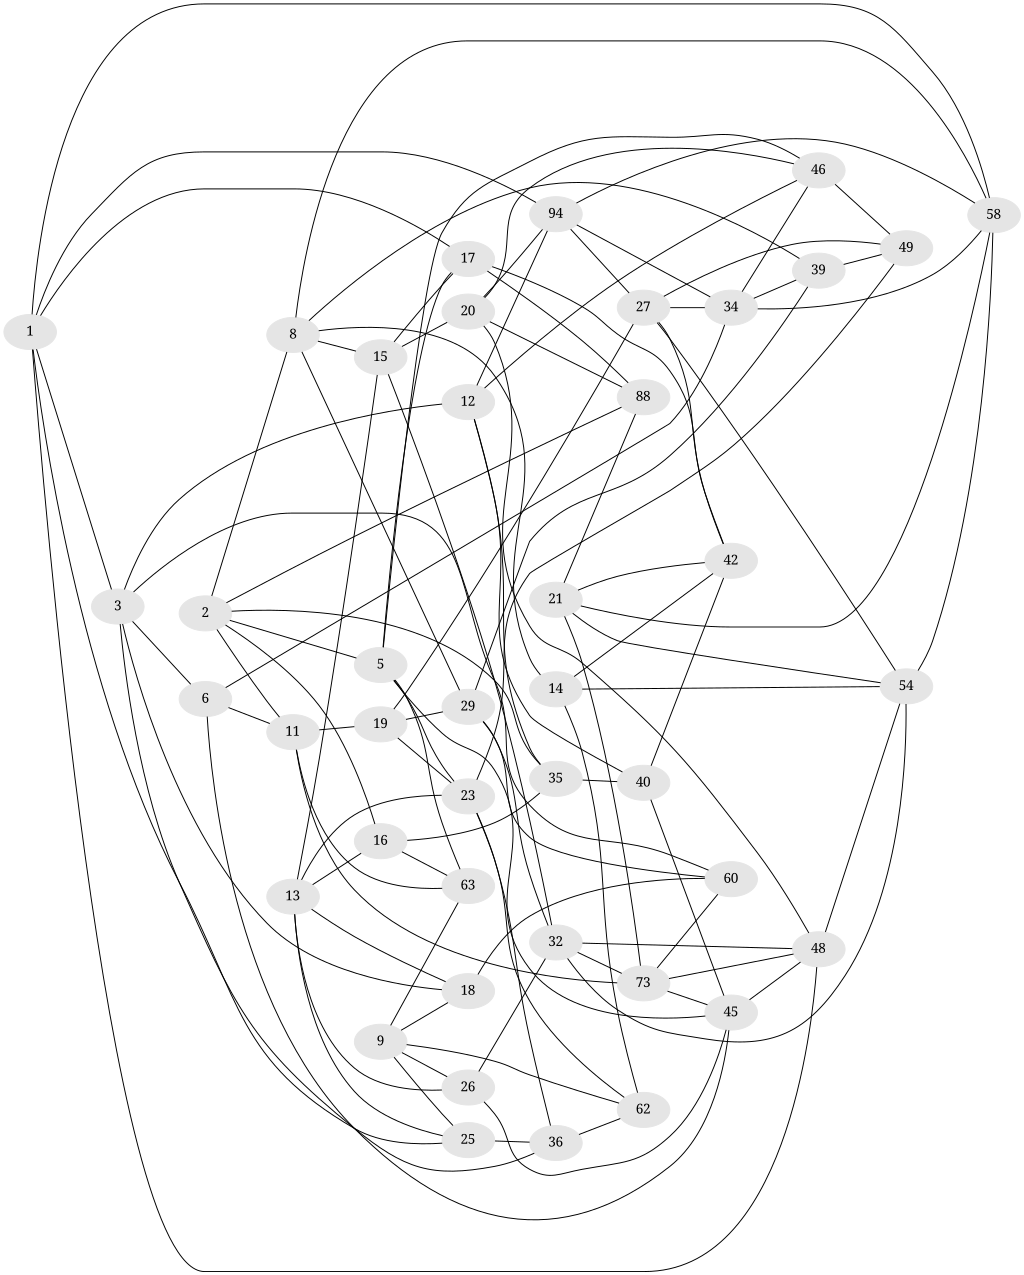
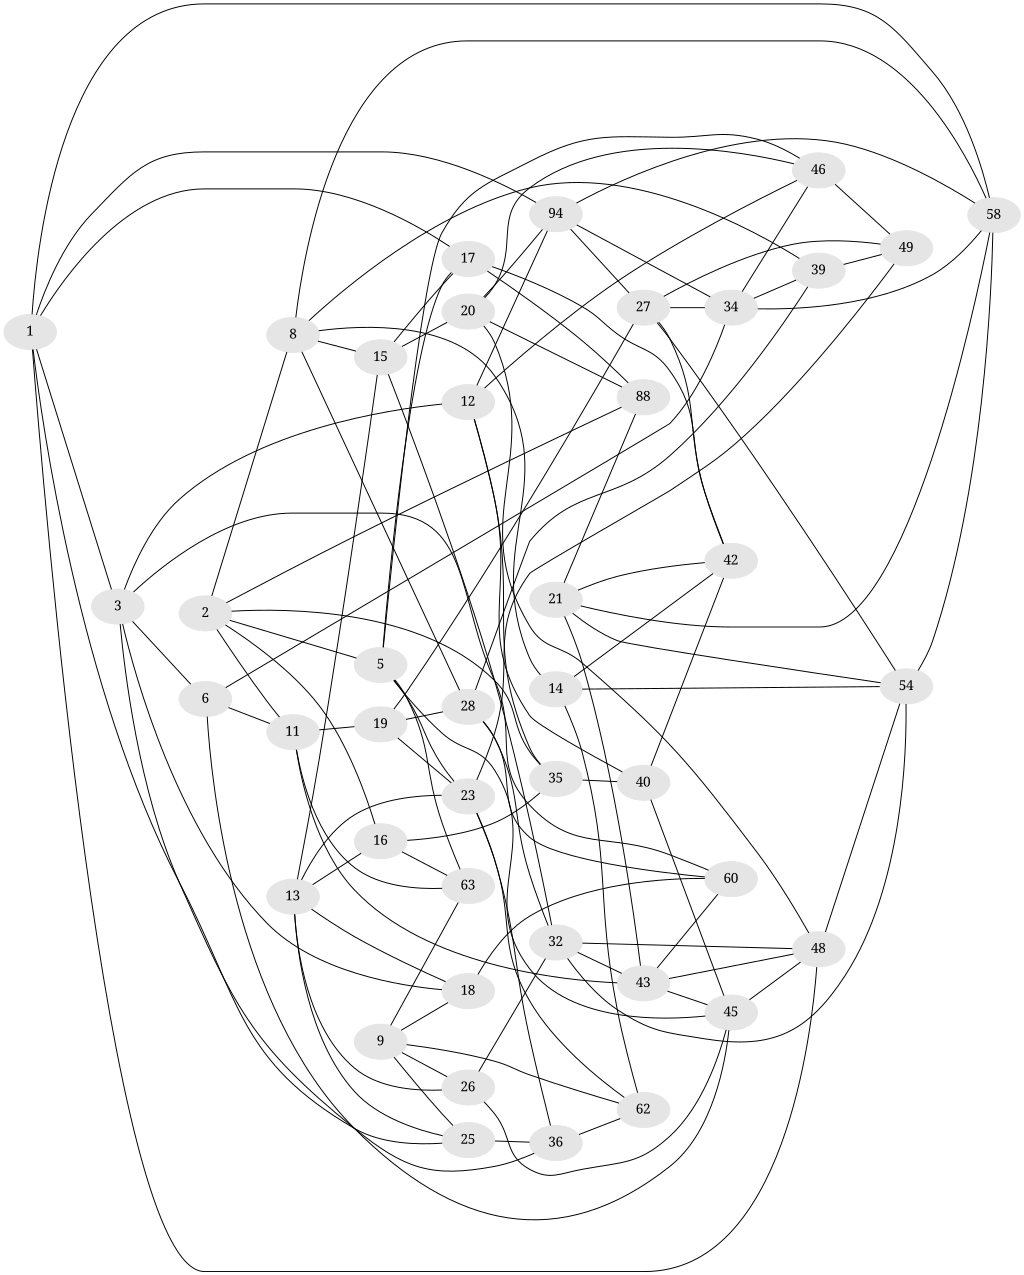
node "29": label "29" -> "28"
node "73": label "73" -> "43"
